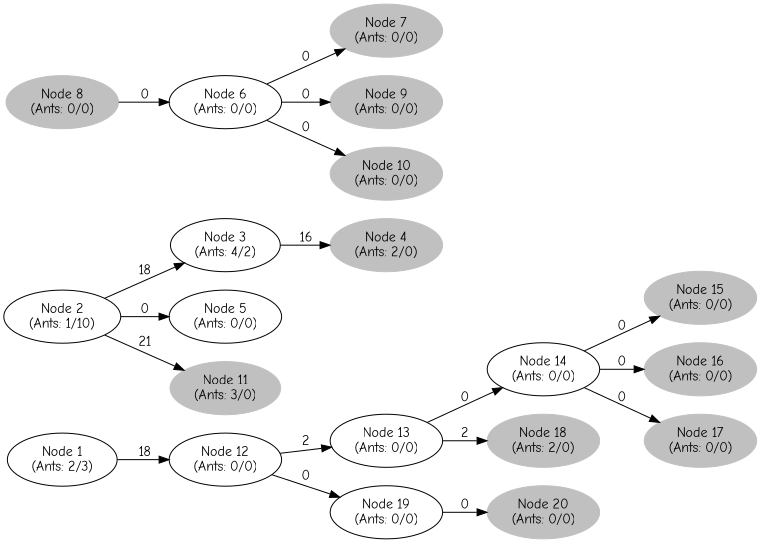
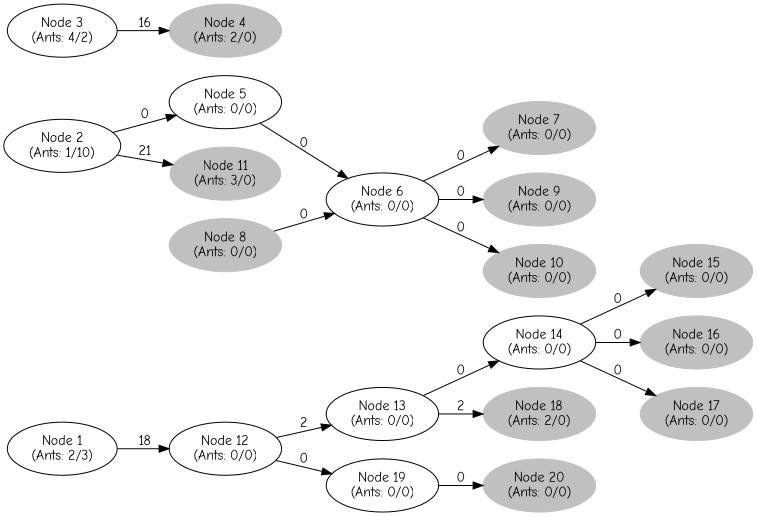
edge "Node 5 (Ants: 0/0)" -> "Node 6 (Ants: 0/0)": added, label "0"
edge "Node 2 (Ants: 1/10)" -> "Node 3 (Ants: 4/2)": removed, label "18"
